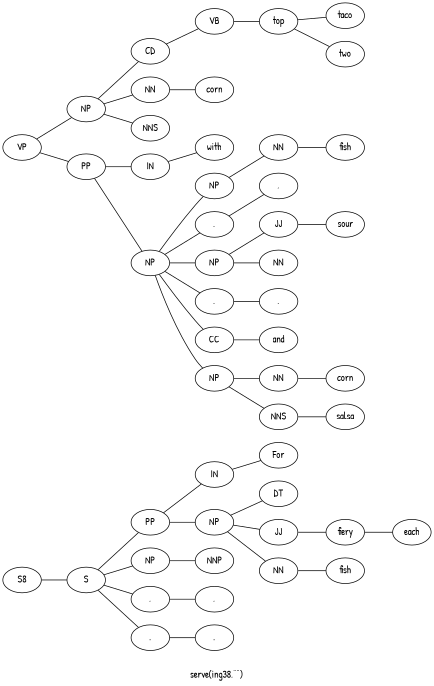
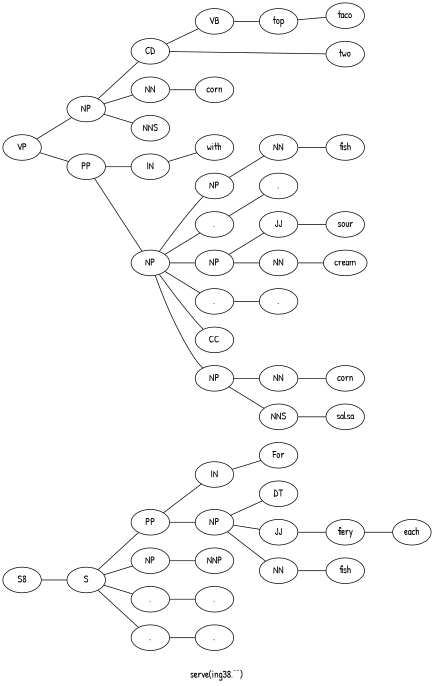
edge "top" -- "two": now "CD" -- "two"
node "cream": added
node "and": removed
